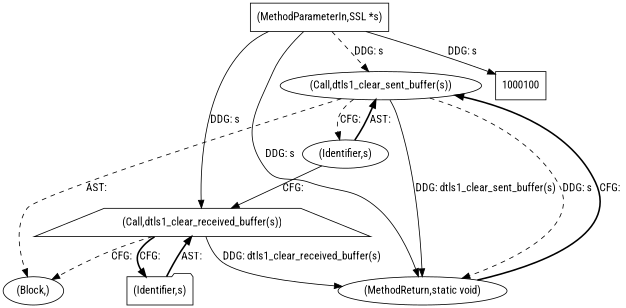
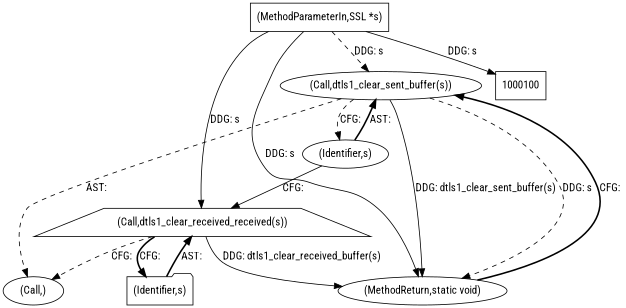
node "(Call,dtls1_clear_received_buffer(s))": label "(Call,dtls1_clear_received_buffer(s))" -> "(Call,dtls1_clear_received_received(s))"
node "(Block,)": label "(Block,)" -> "(Call,)"
